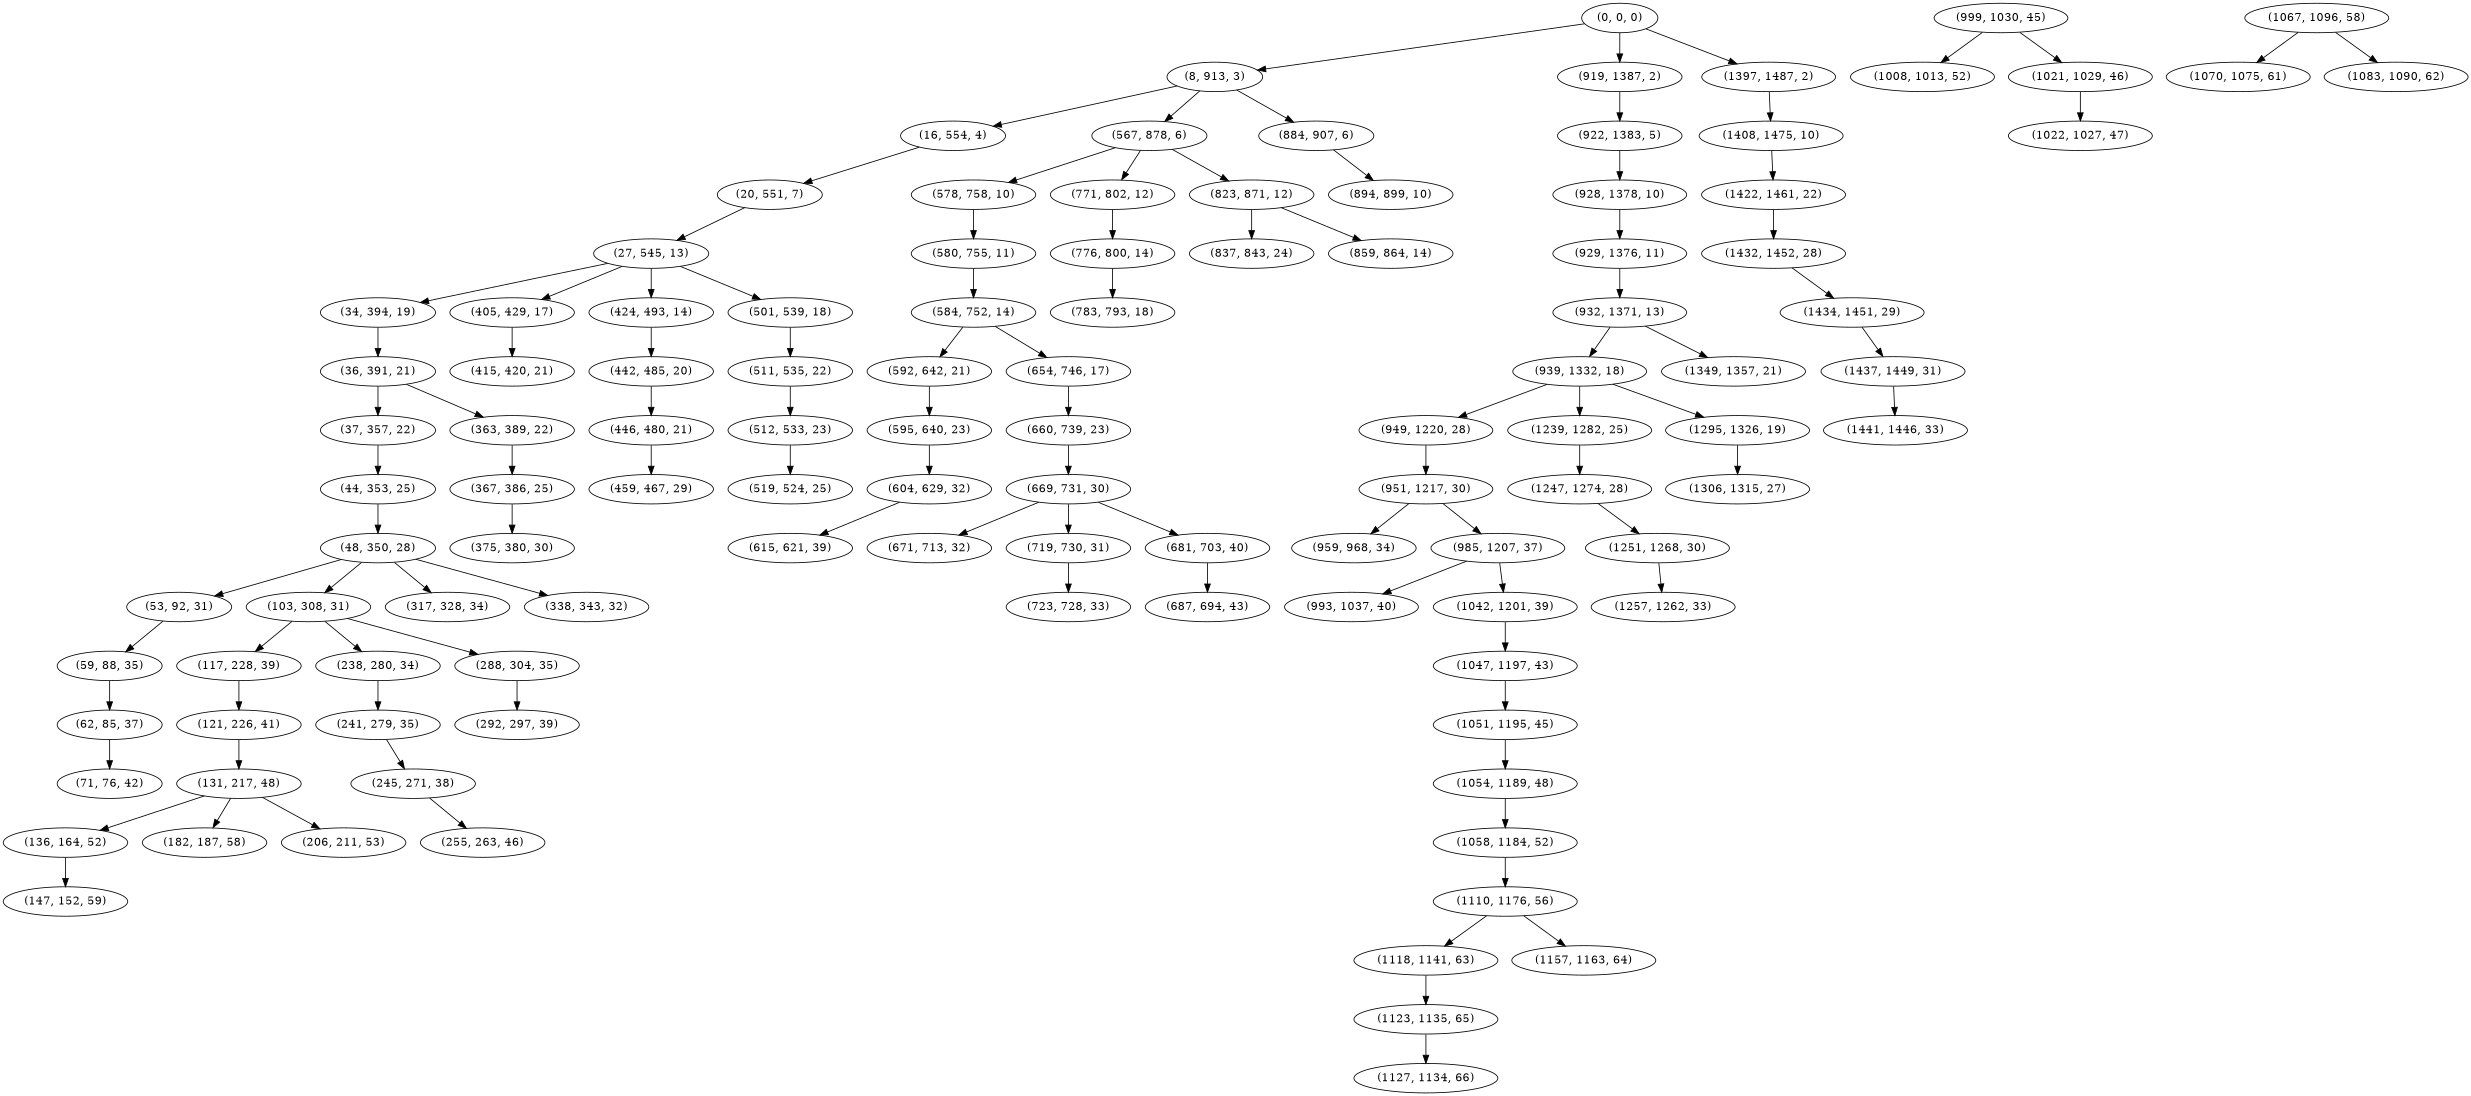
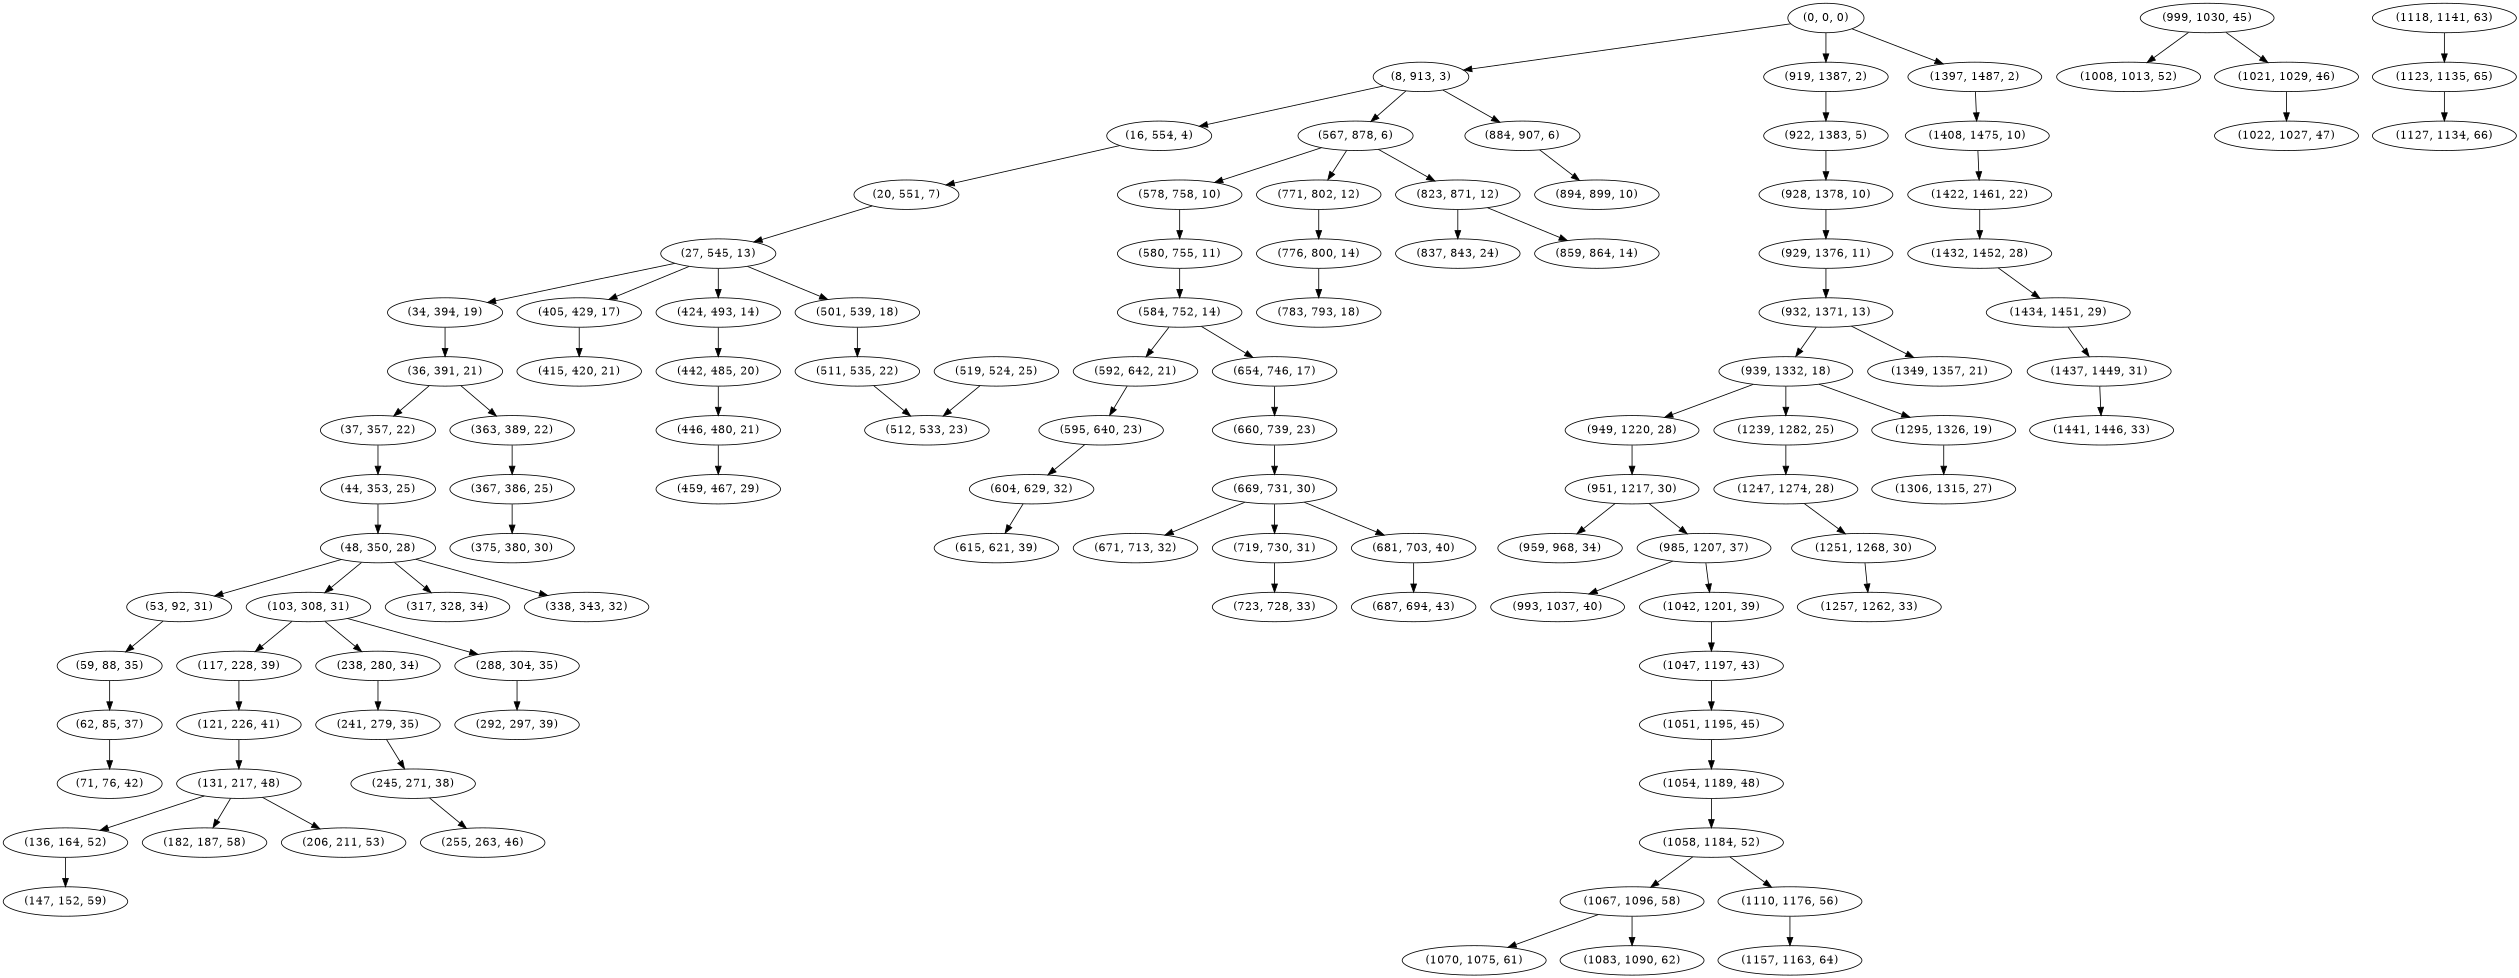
edge "(512, 533, 23)" -> "(519, 524, 25)": reversed
edge "(1058, 1184, 52)" -> "(1067, 1096, 58)": added
edge "(1110, 1176, 56)" -> "(1118, 1141, 63)": removed
